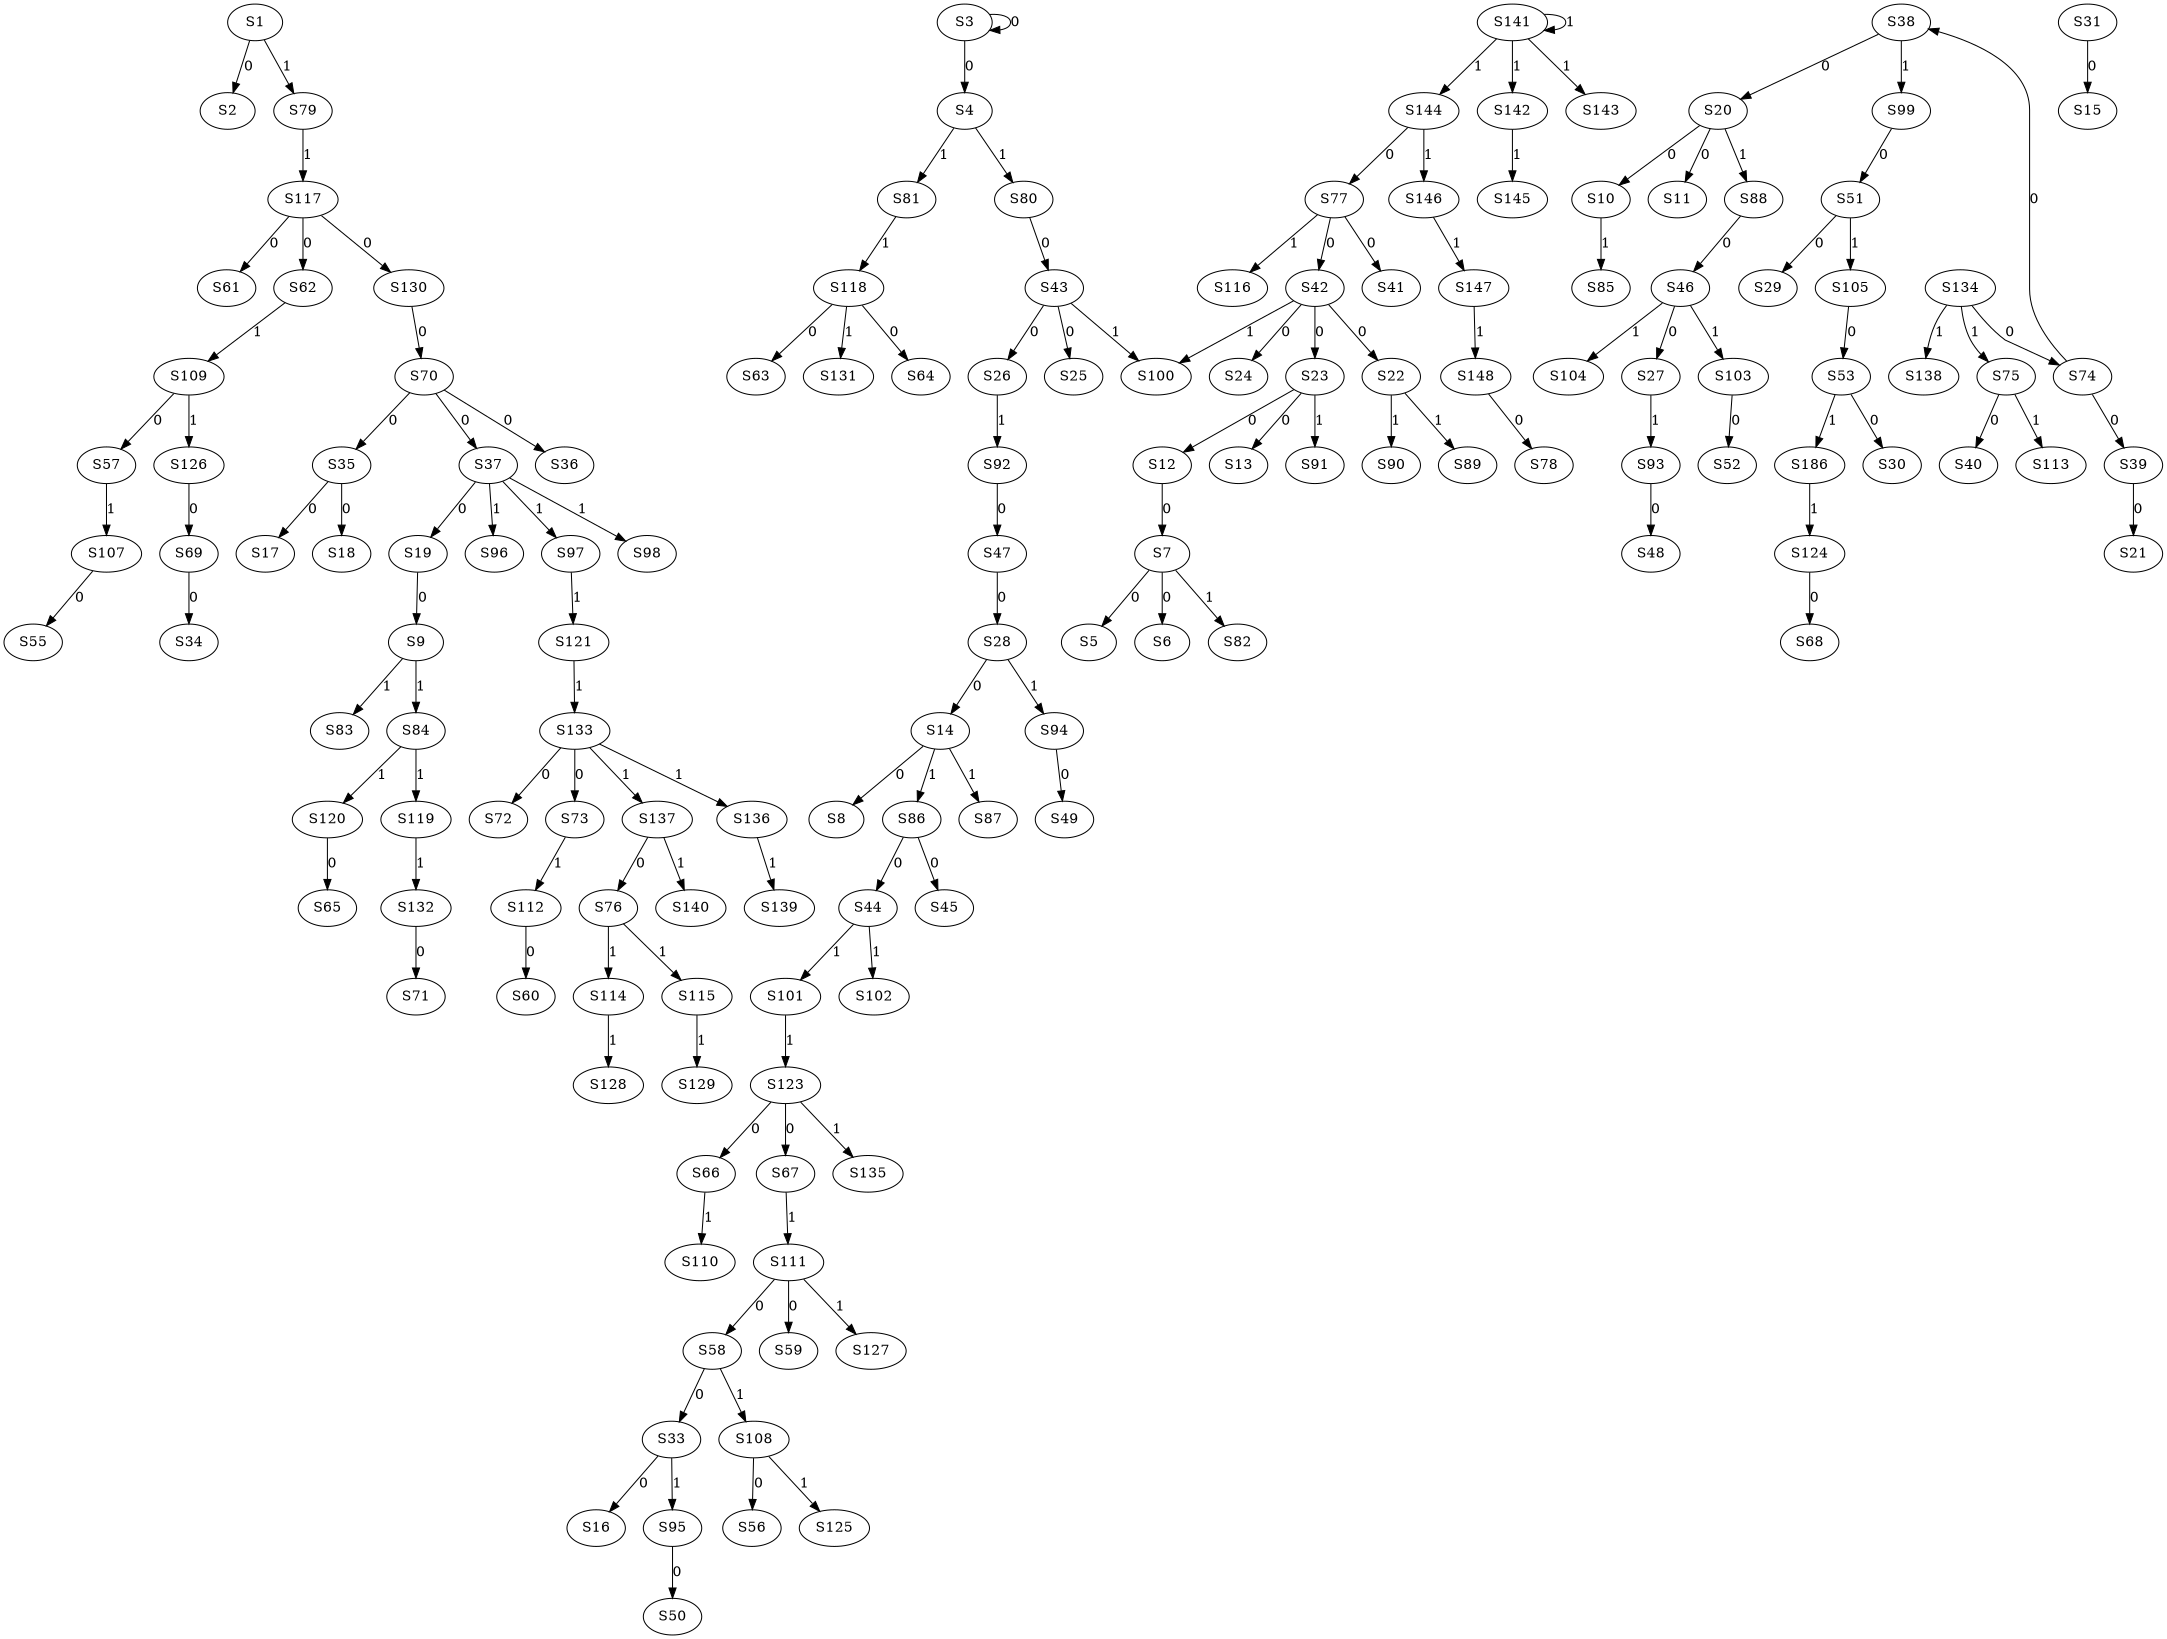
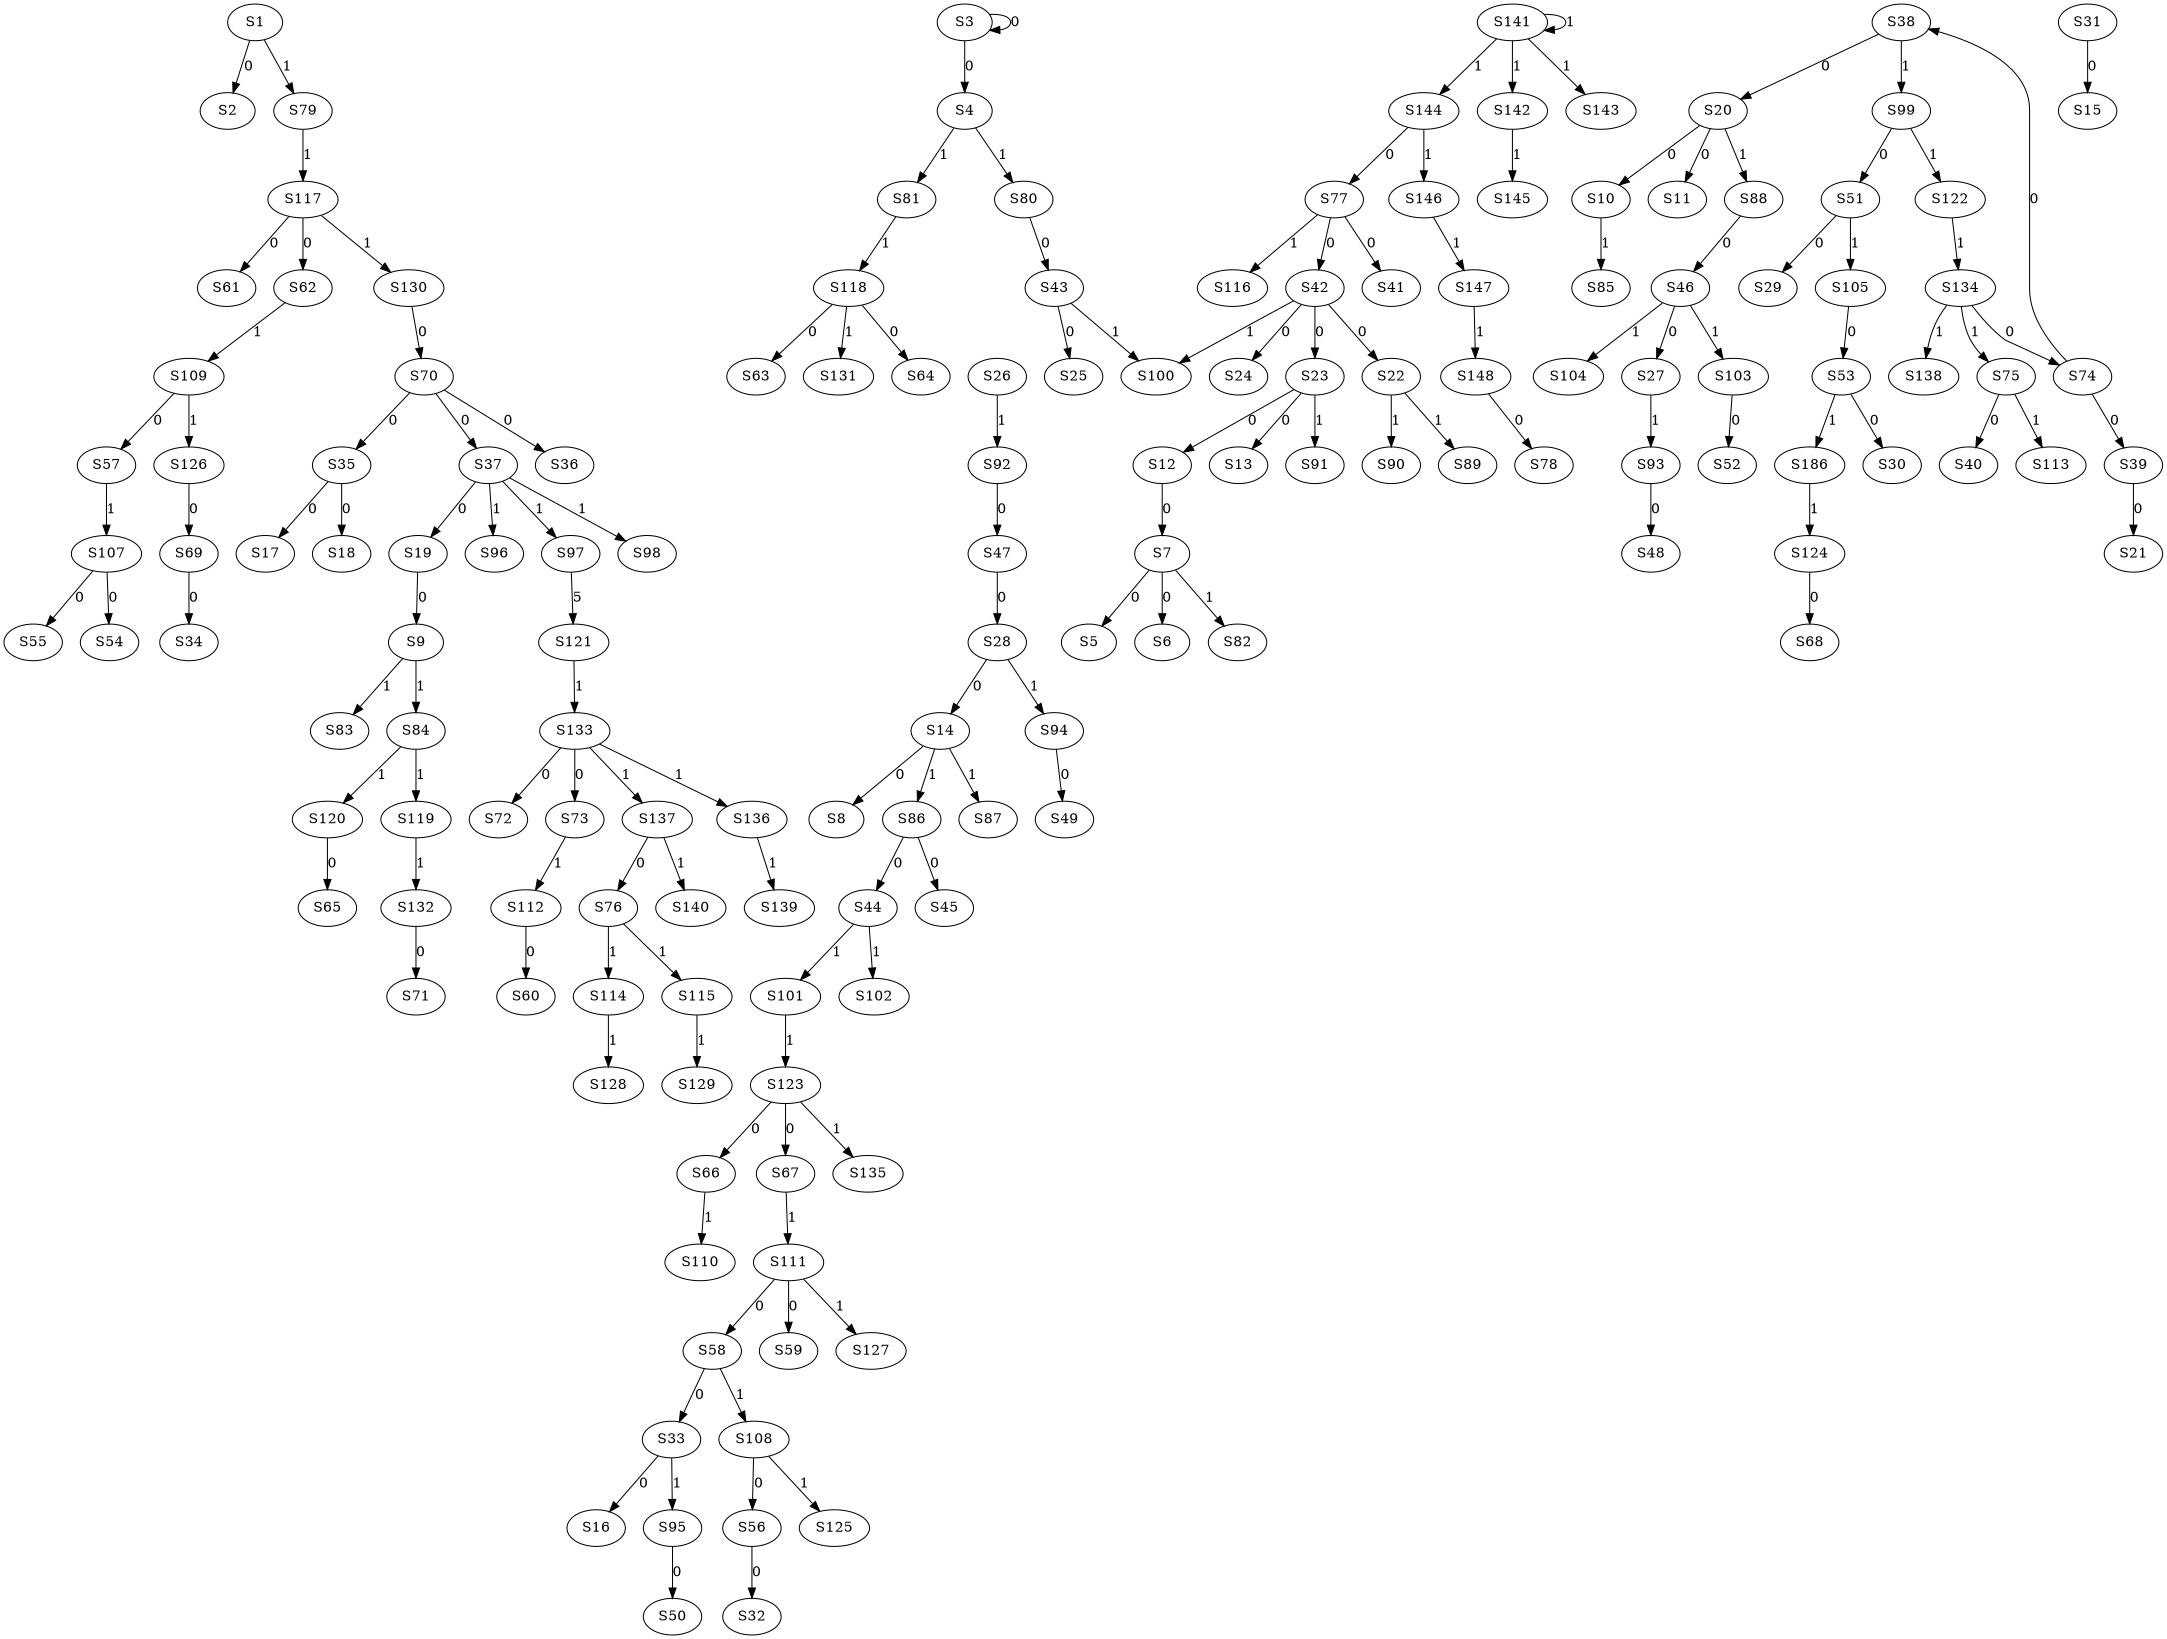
node "S122": added
edge "S117" -> "S130": label "0" -> "1"
edge "S43" -> "S26": removed, label "0"
edge "S97" -> "S121": label "1" -> "5"
node "S54": added
node "S32": added
